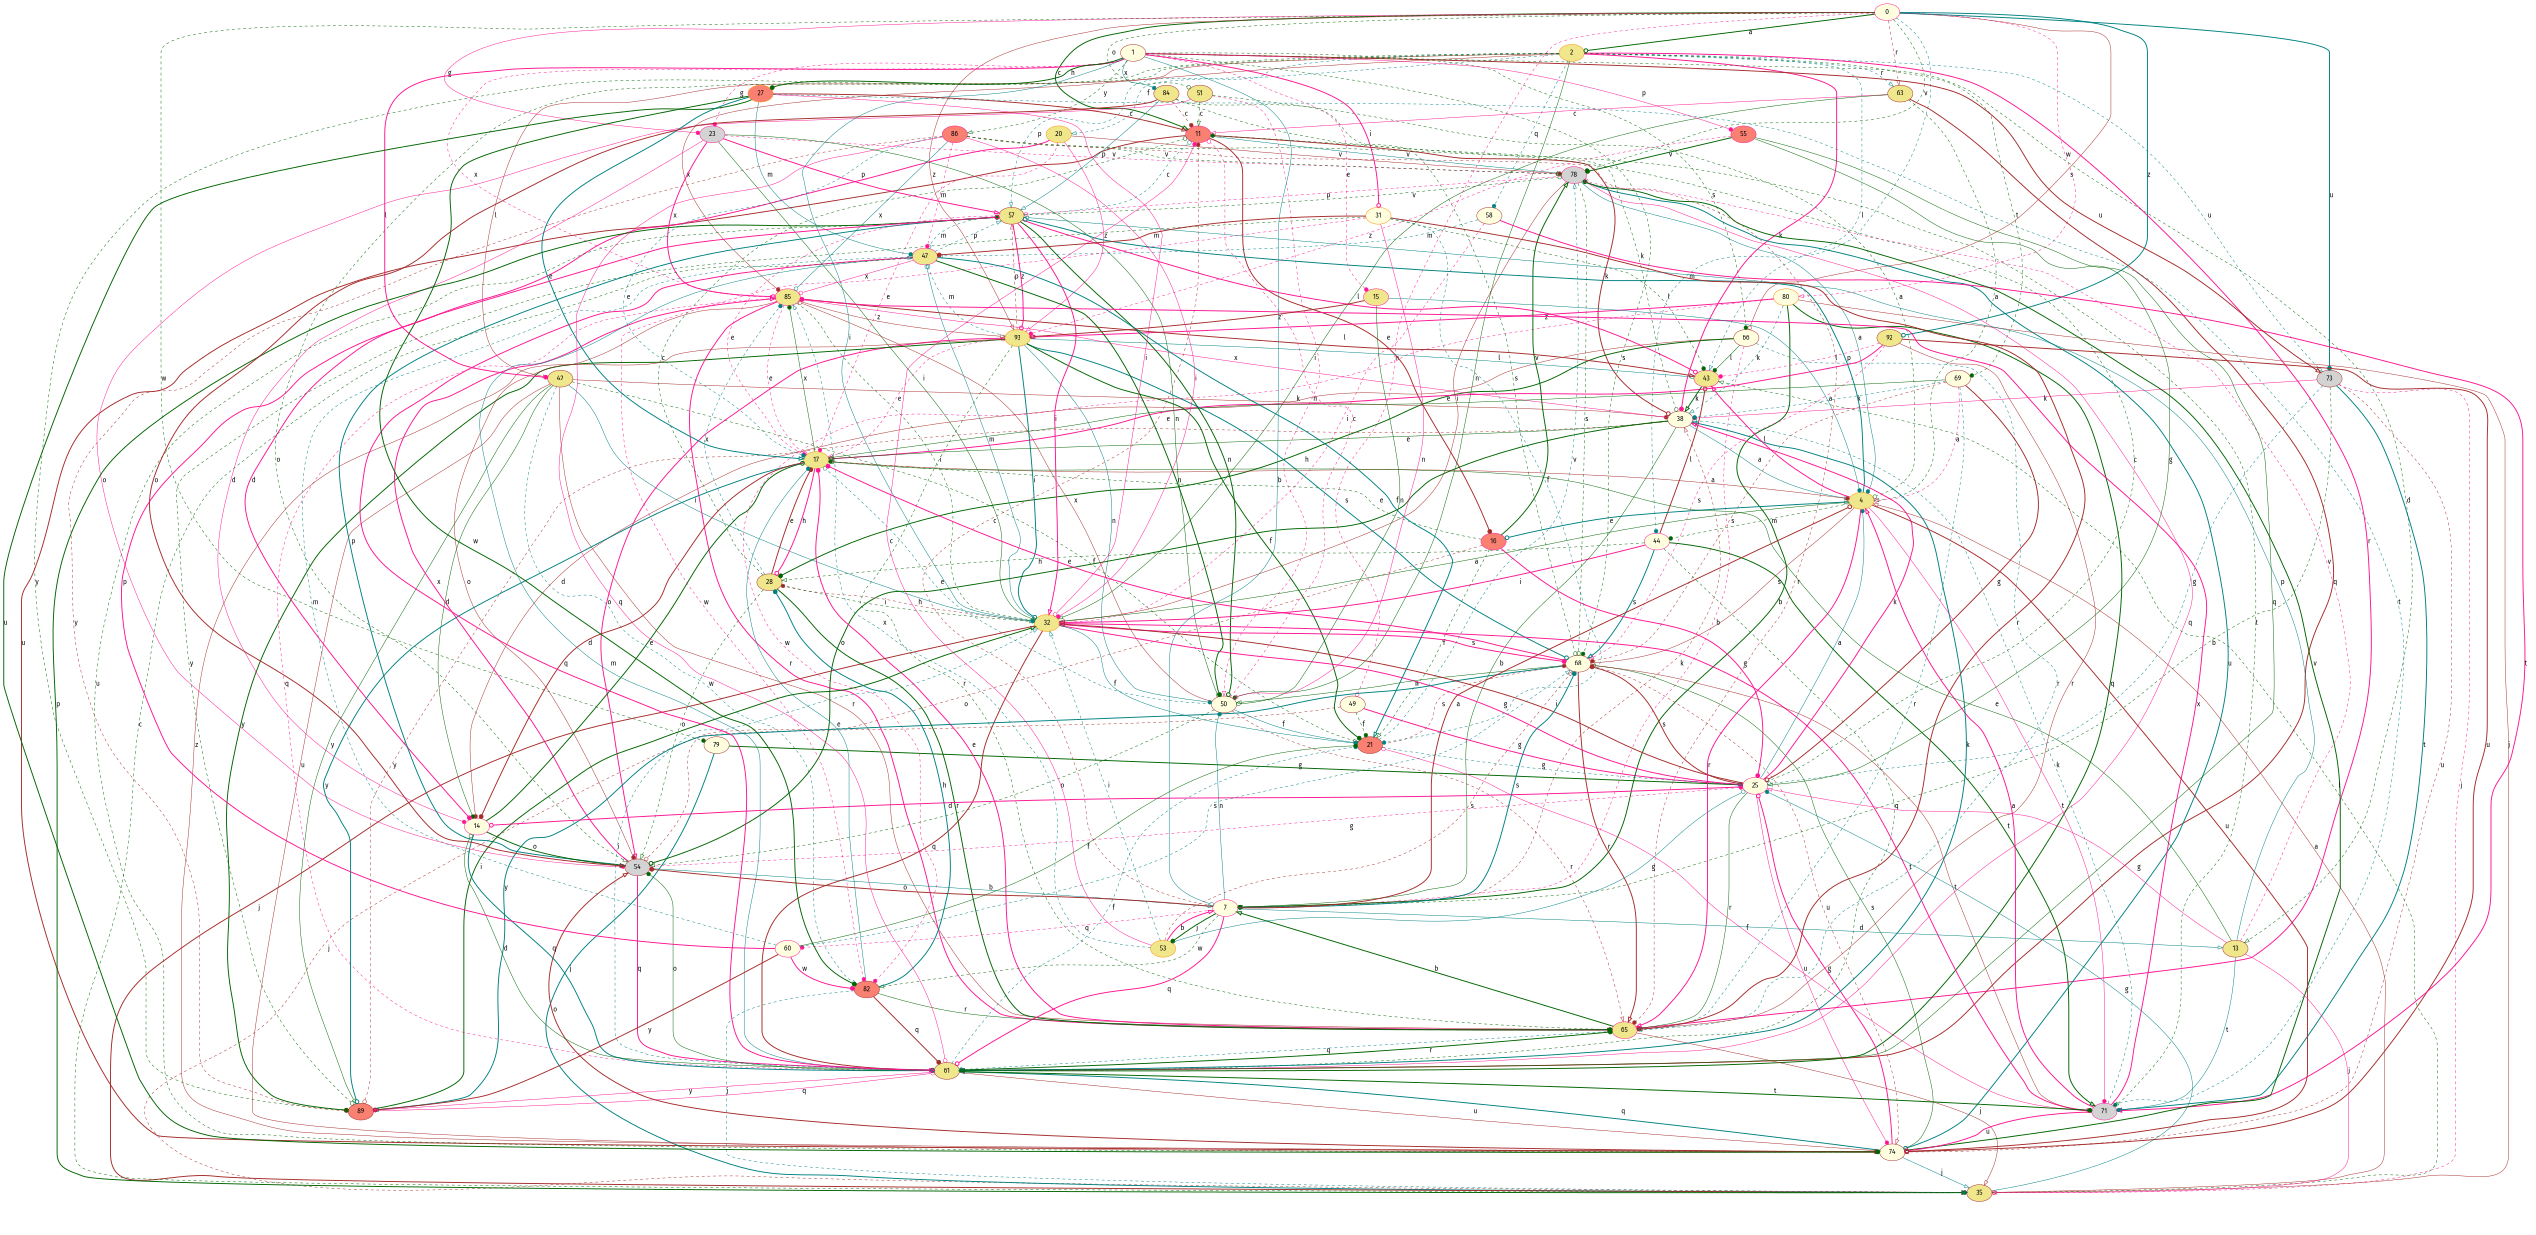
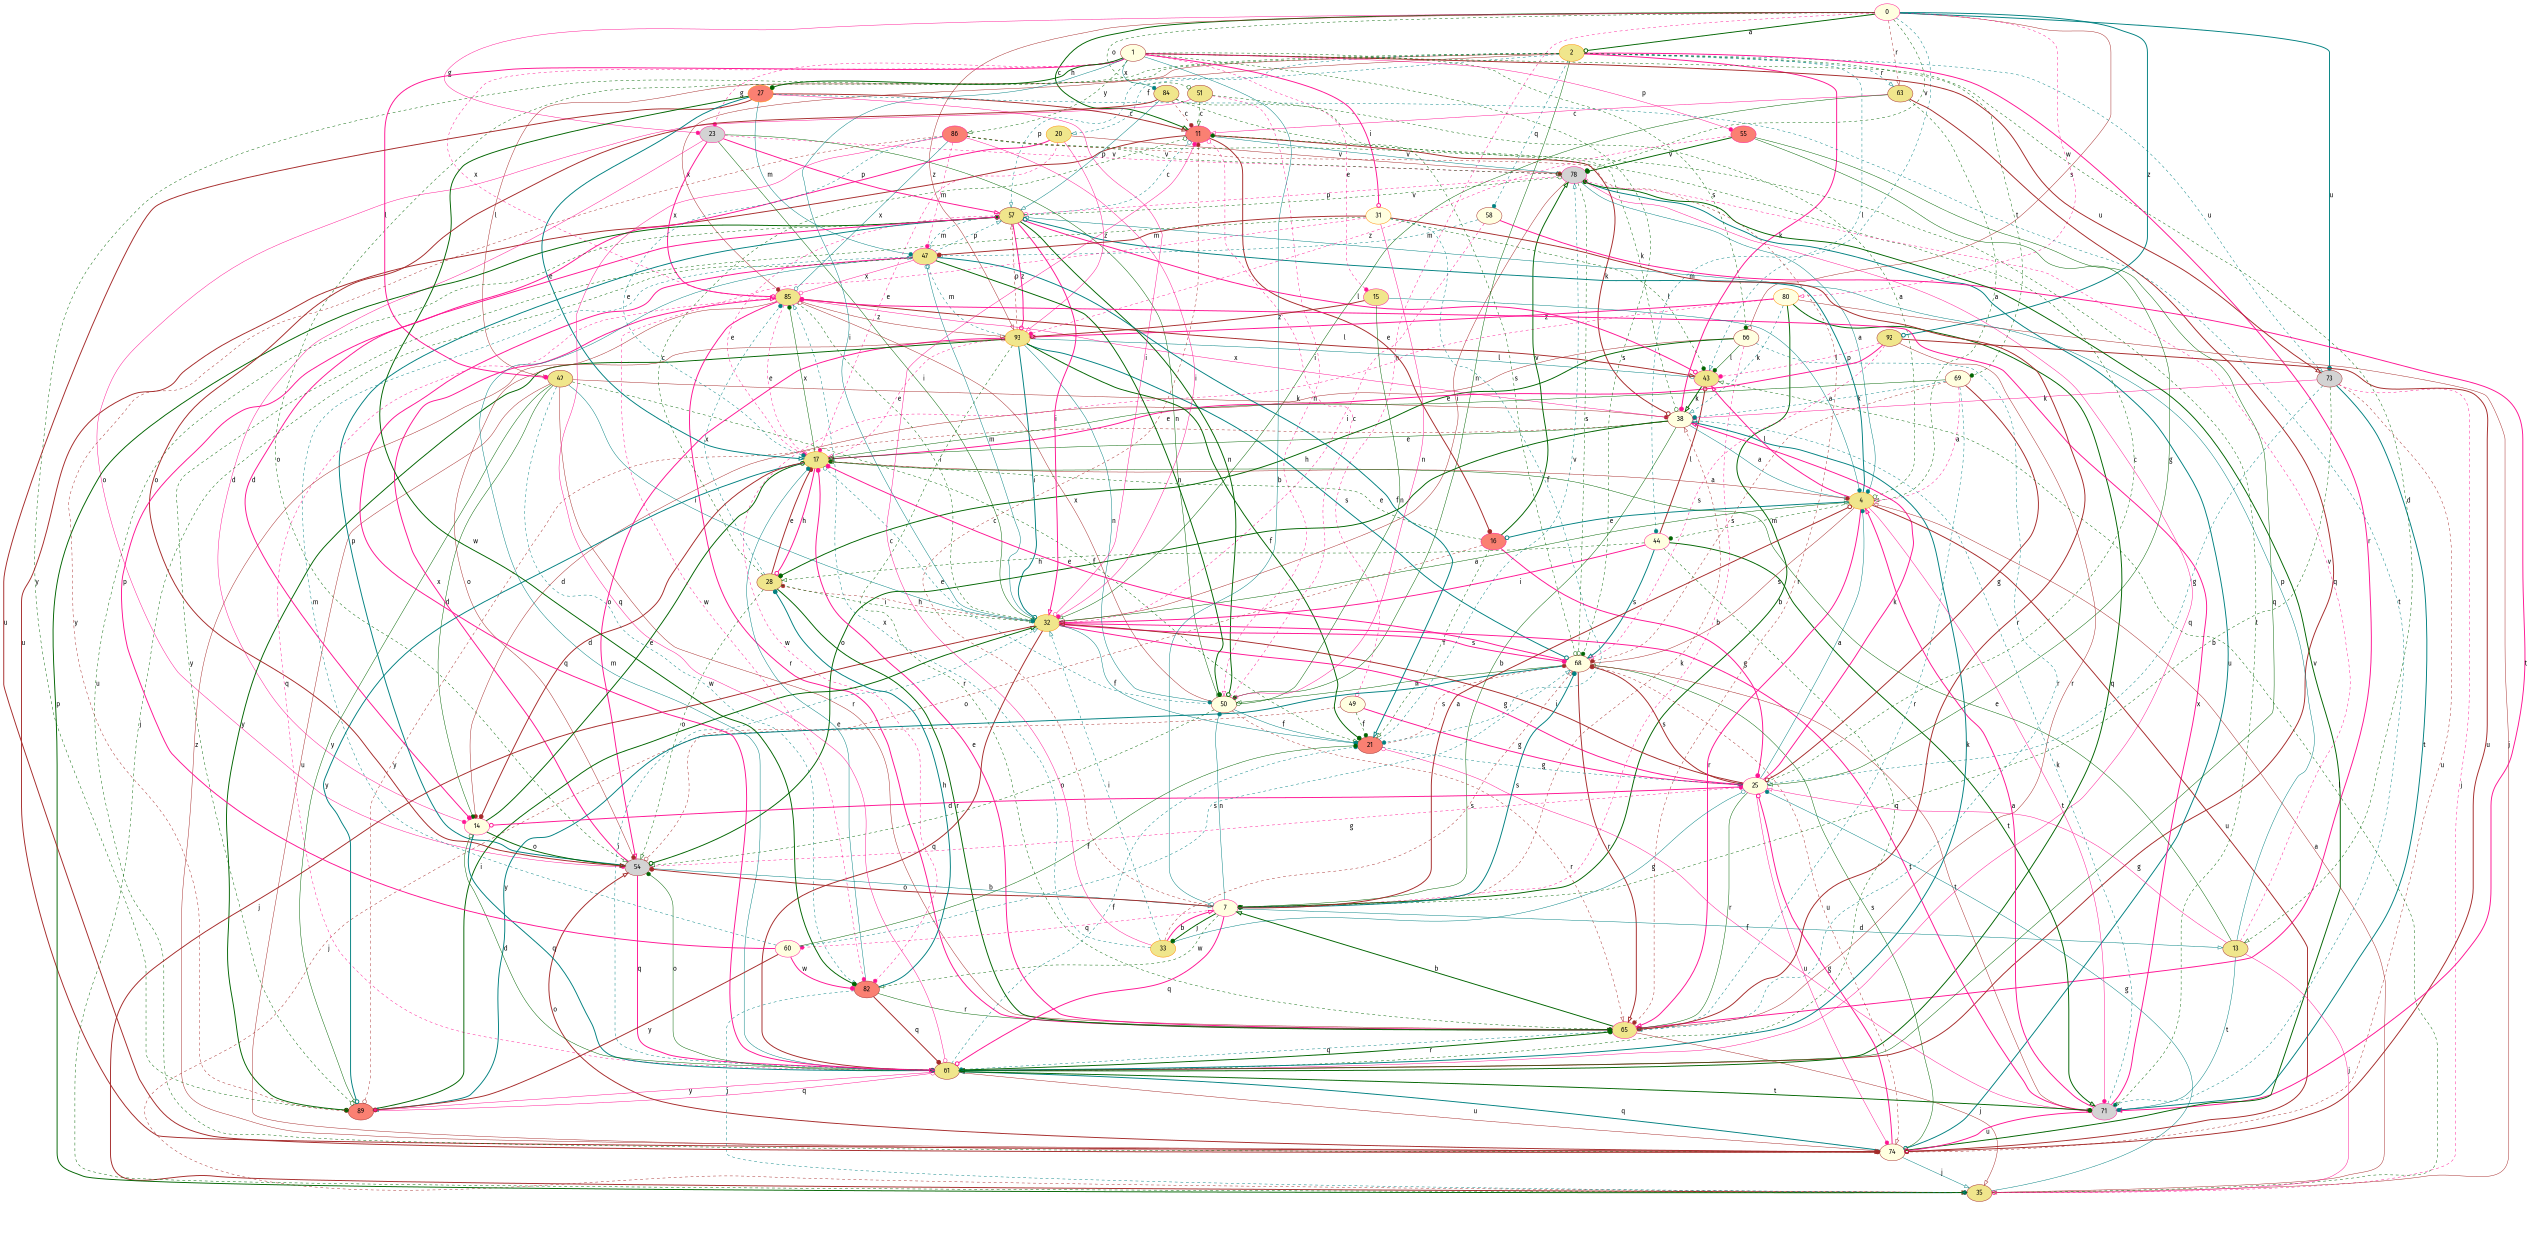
edge "47" -> "35": label "c" -> "j"
node "79": removed
node "53": label "53" -> "33"
edge "27" -> "74": color darkgreen -> brown
